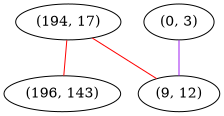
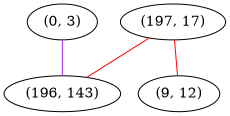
node "(194, 17)": label "(194, 17)" -> "(197, 17)"
edge "(0, 3)" -- "(9, 12)": now "(0, 3)" -- "(196, 143)"
